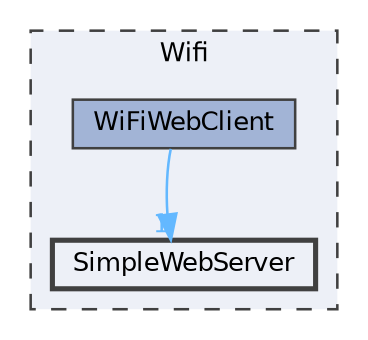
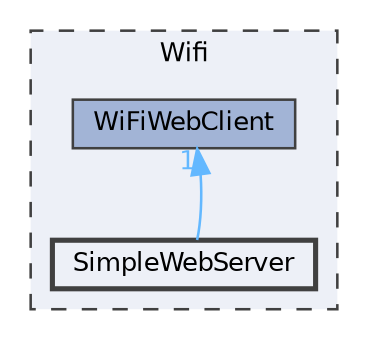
edge "WiFiWebClient" -> "SimpleWebServer": reversed
